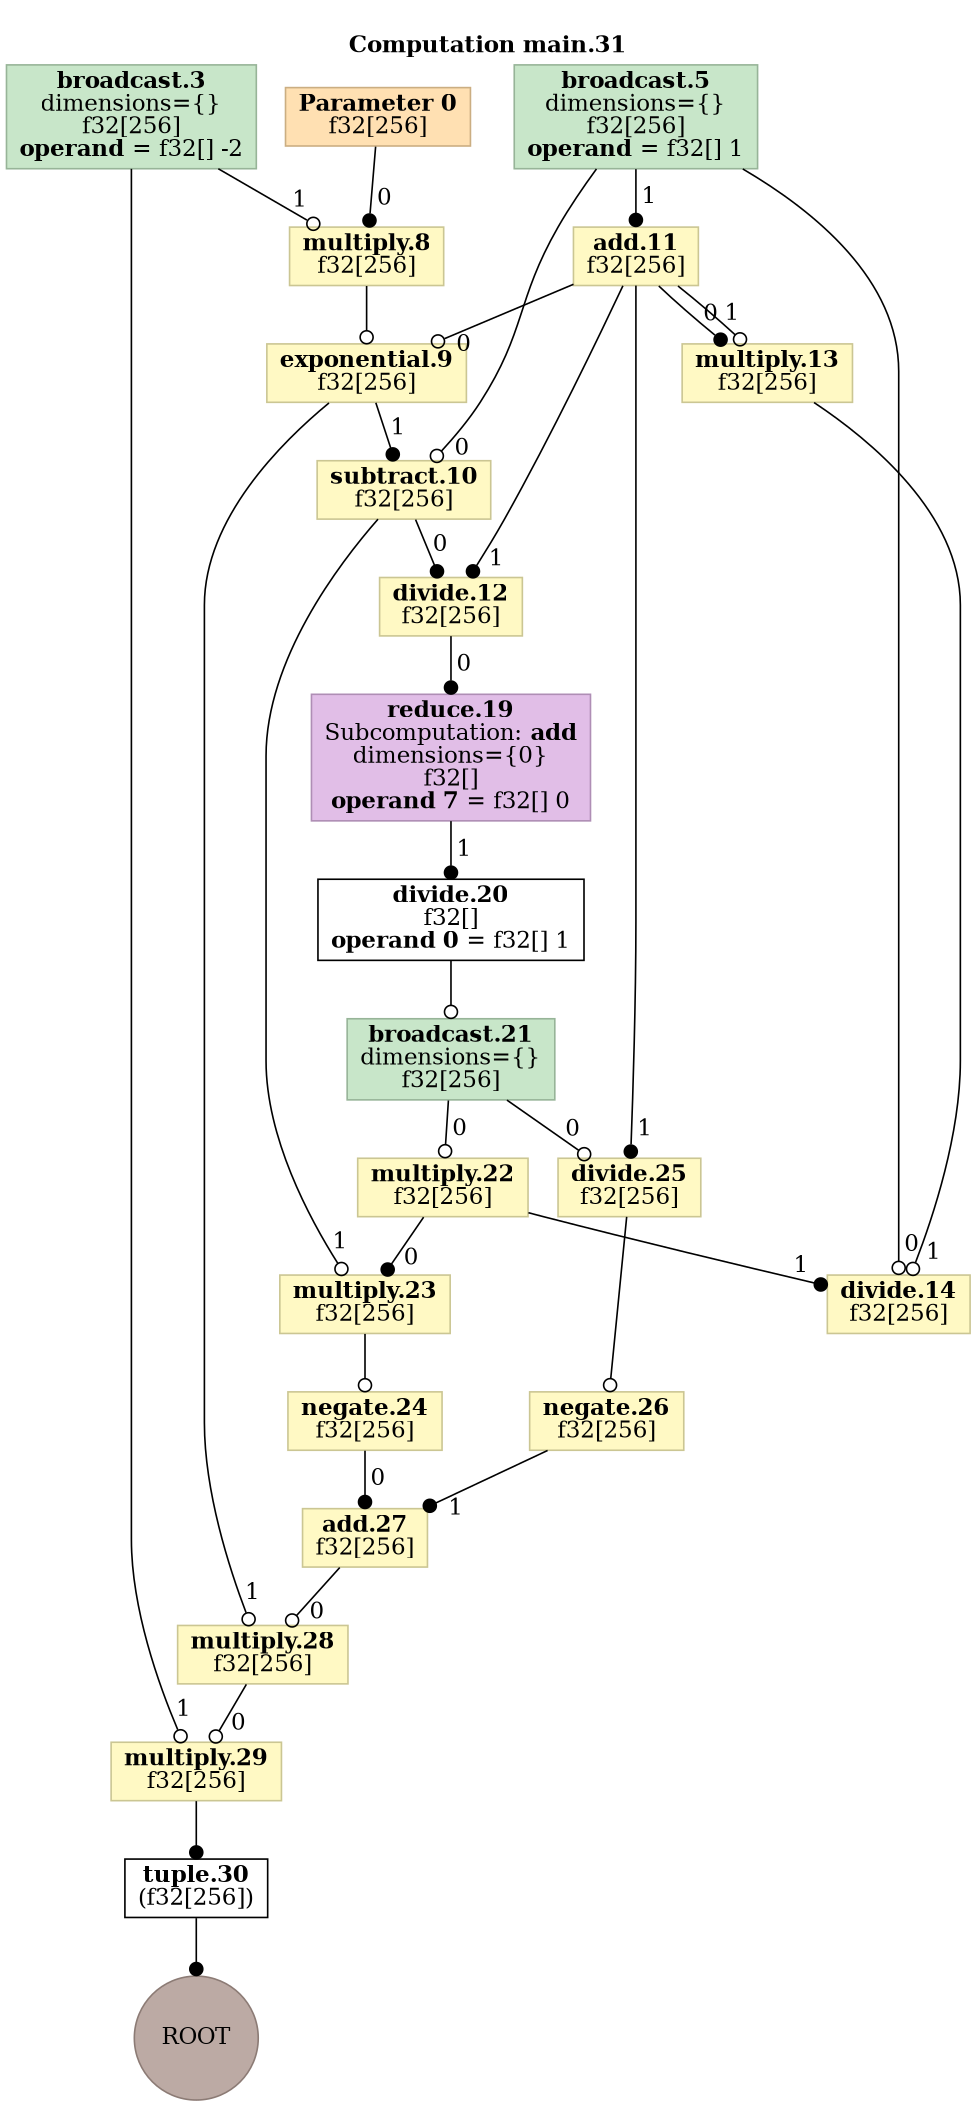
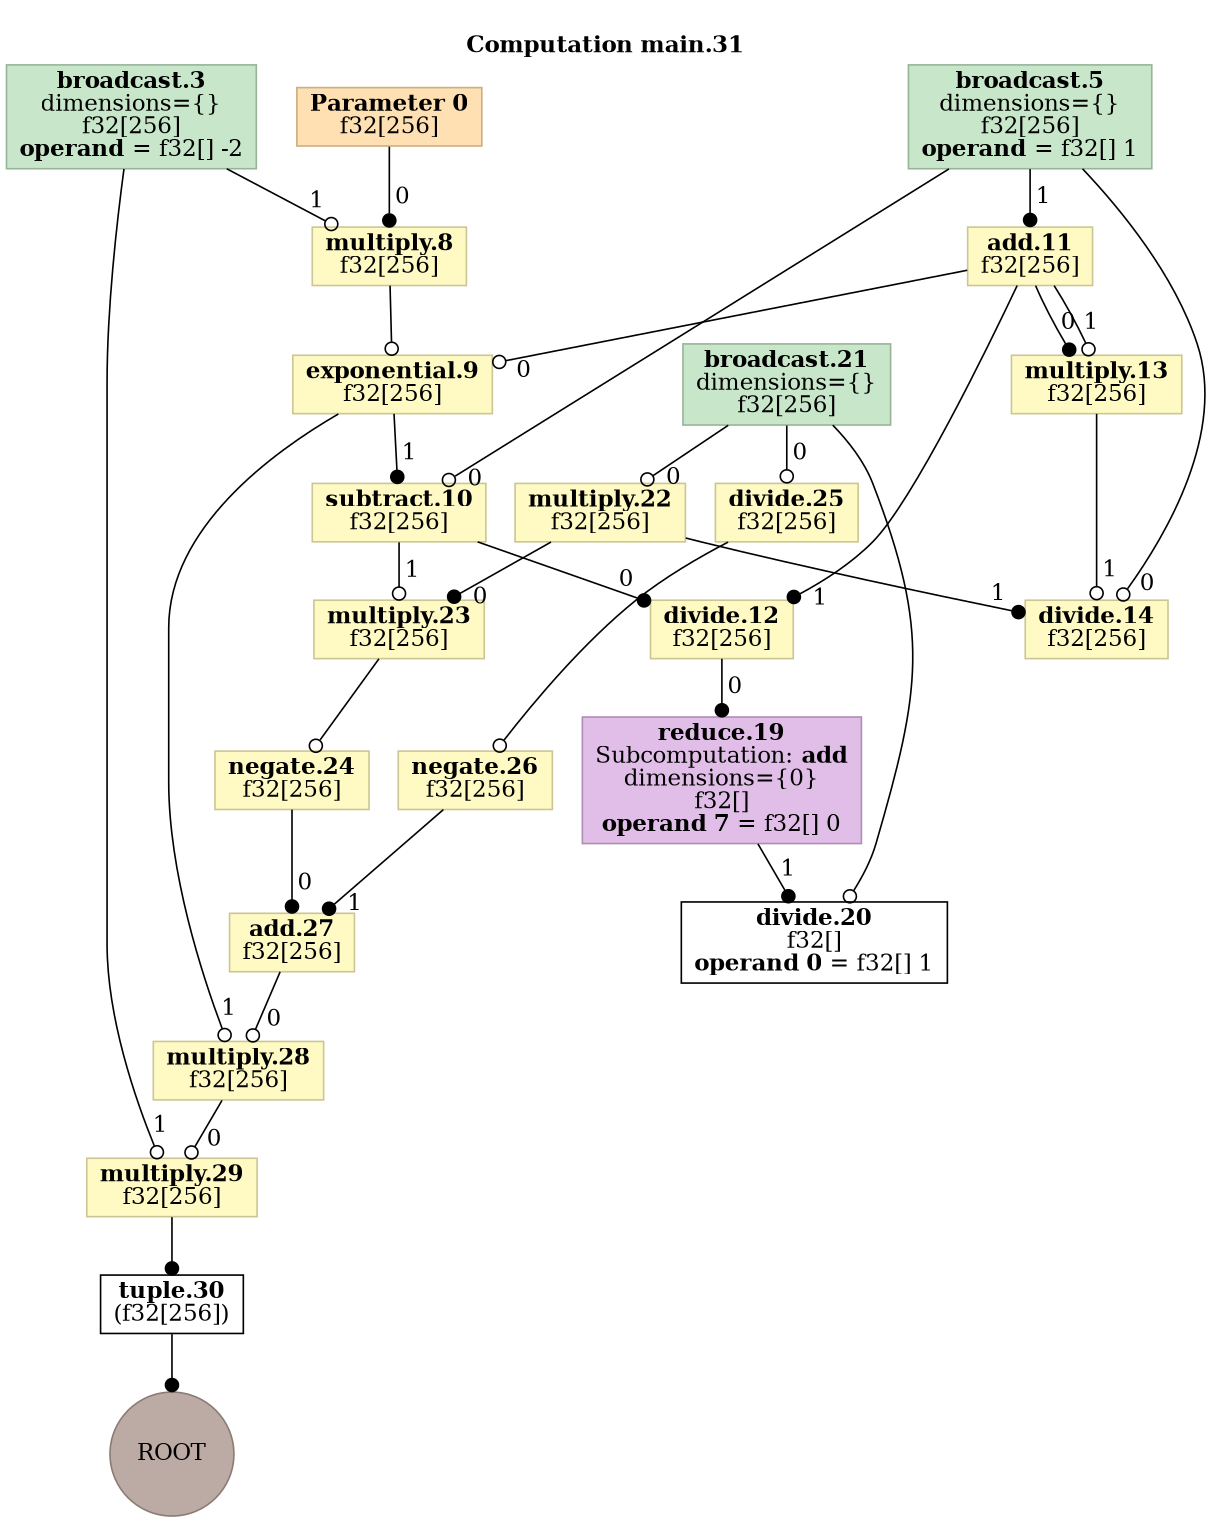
edge "add.11" -> "divide.25": removed
edge "divide.20" -> "broadcast.21": reversed
